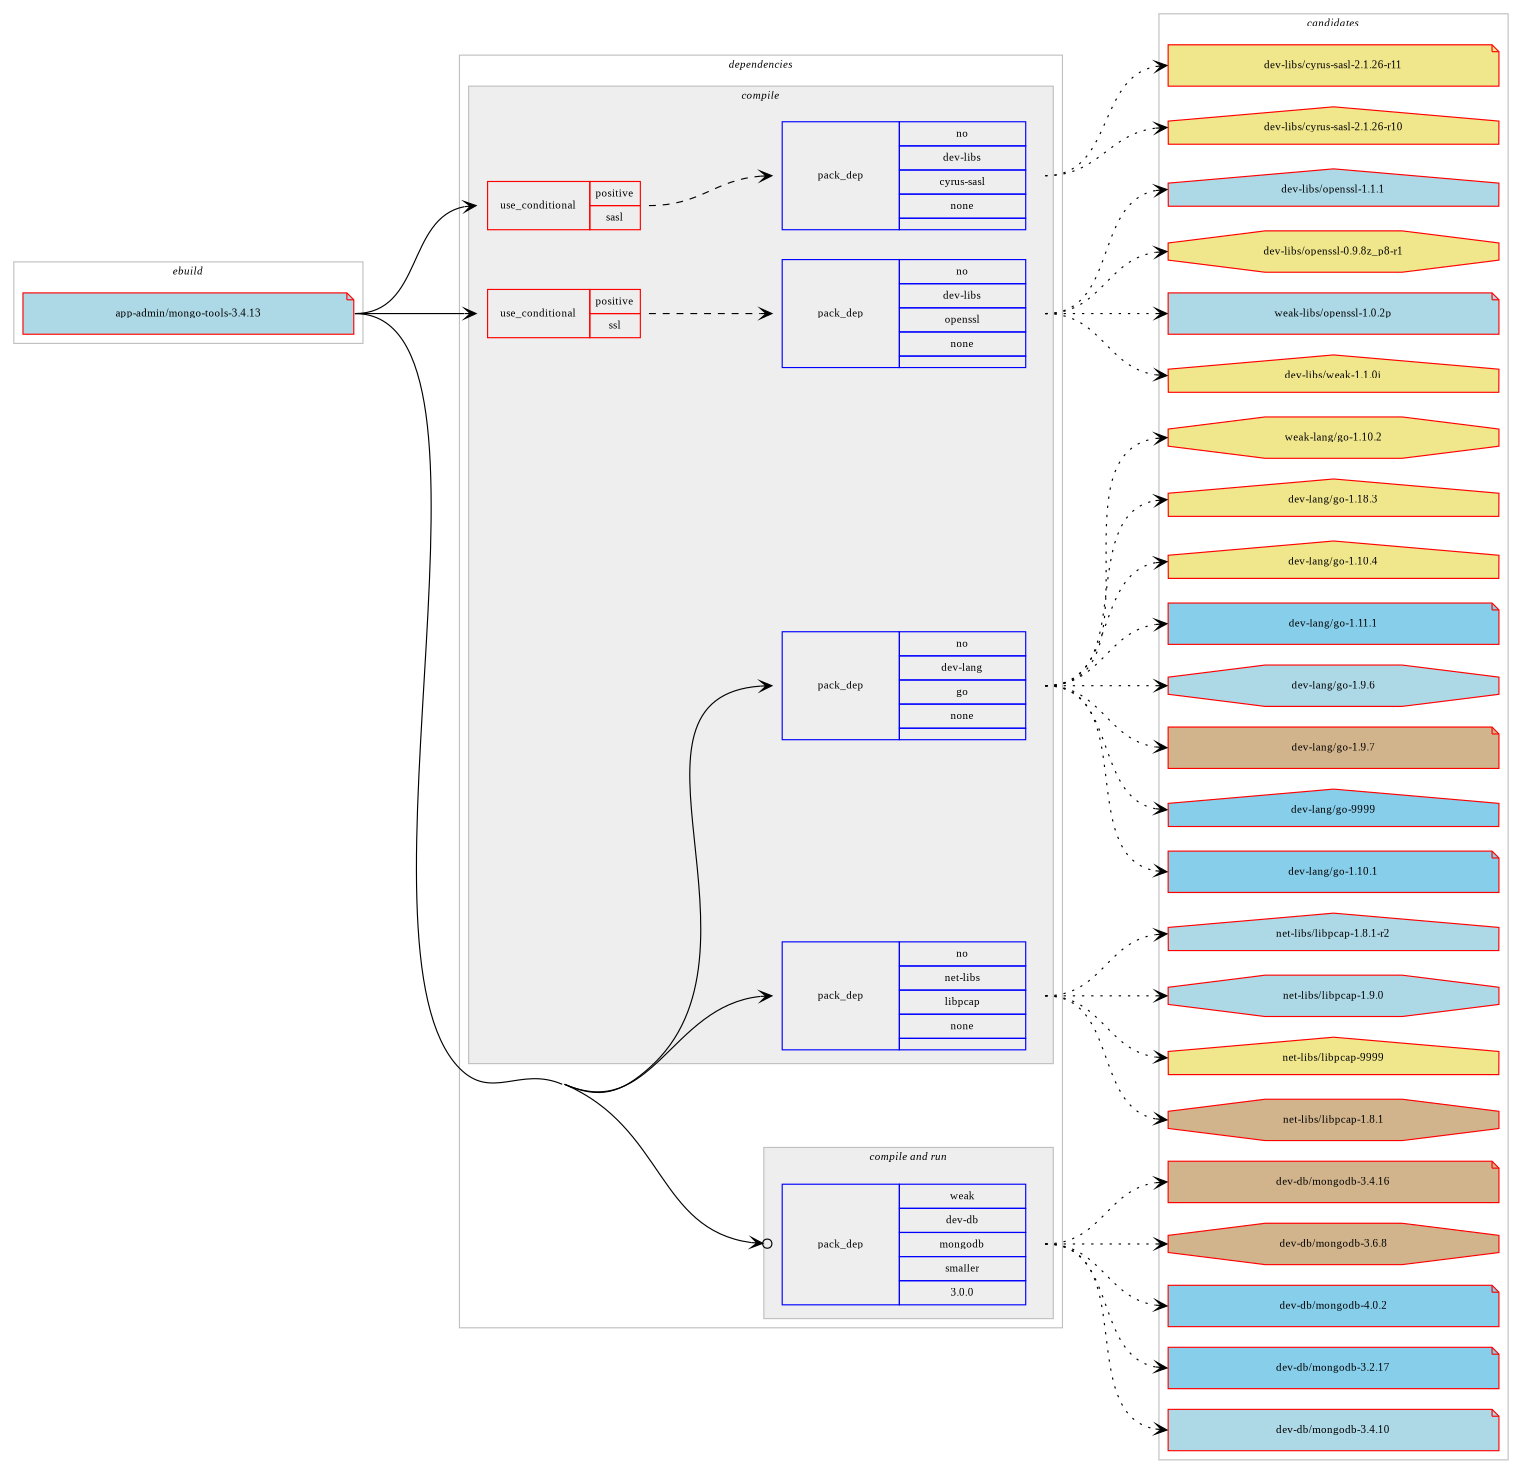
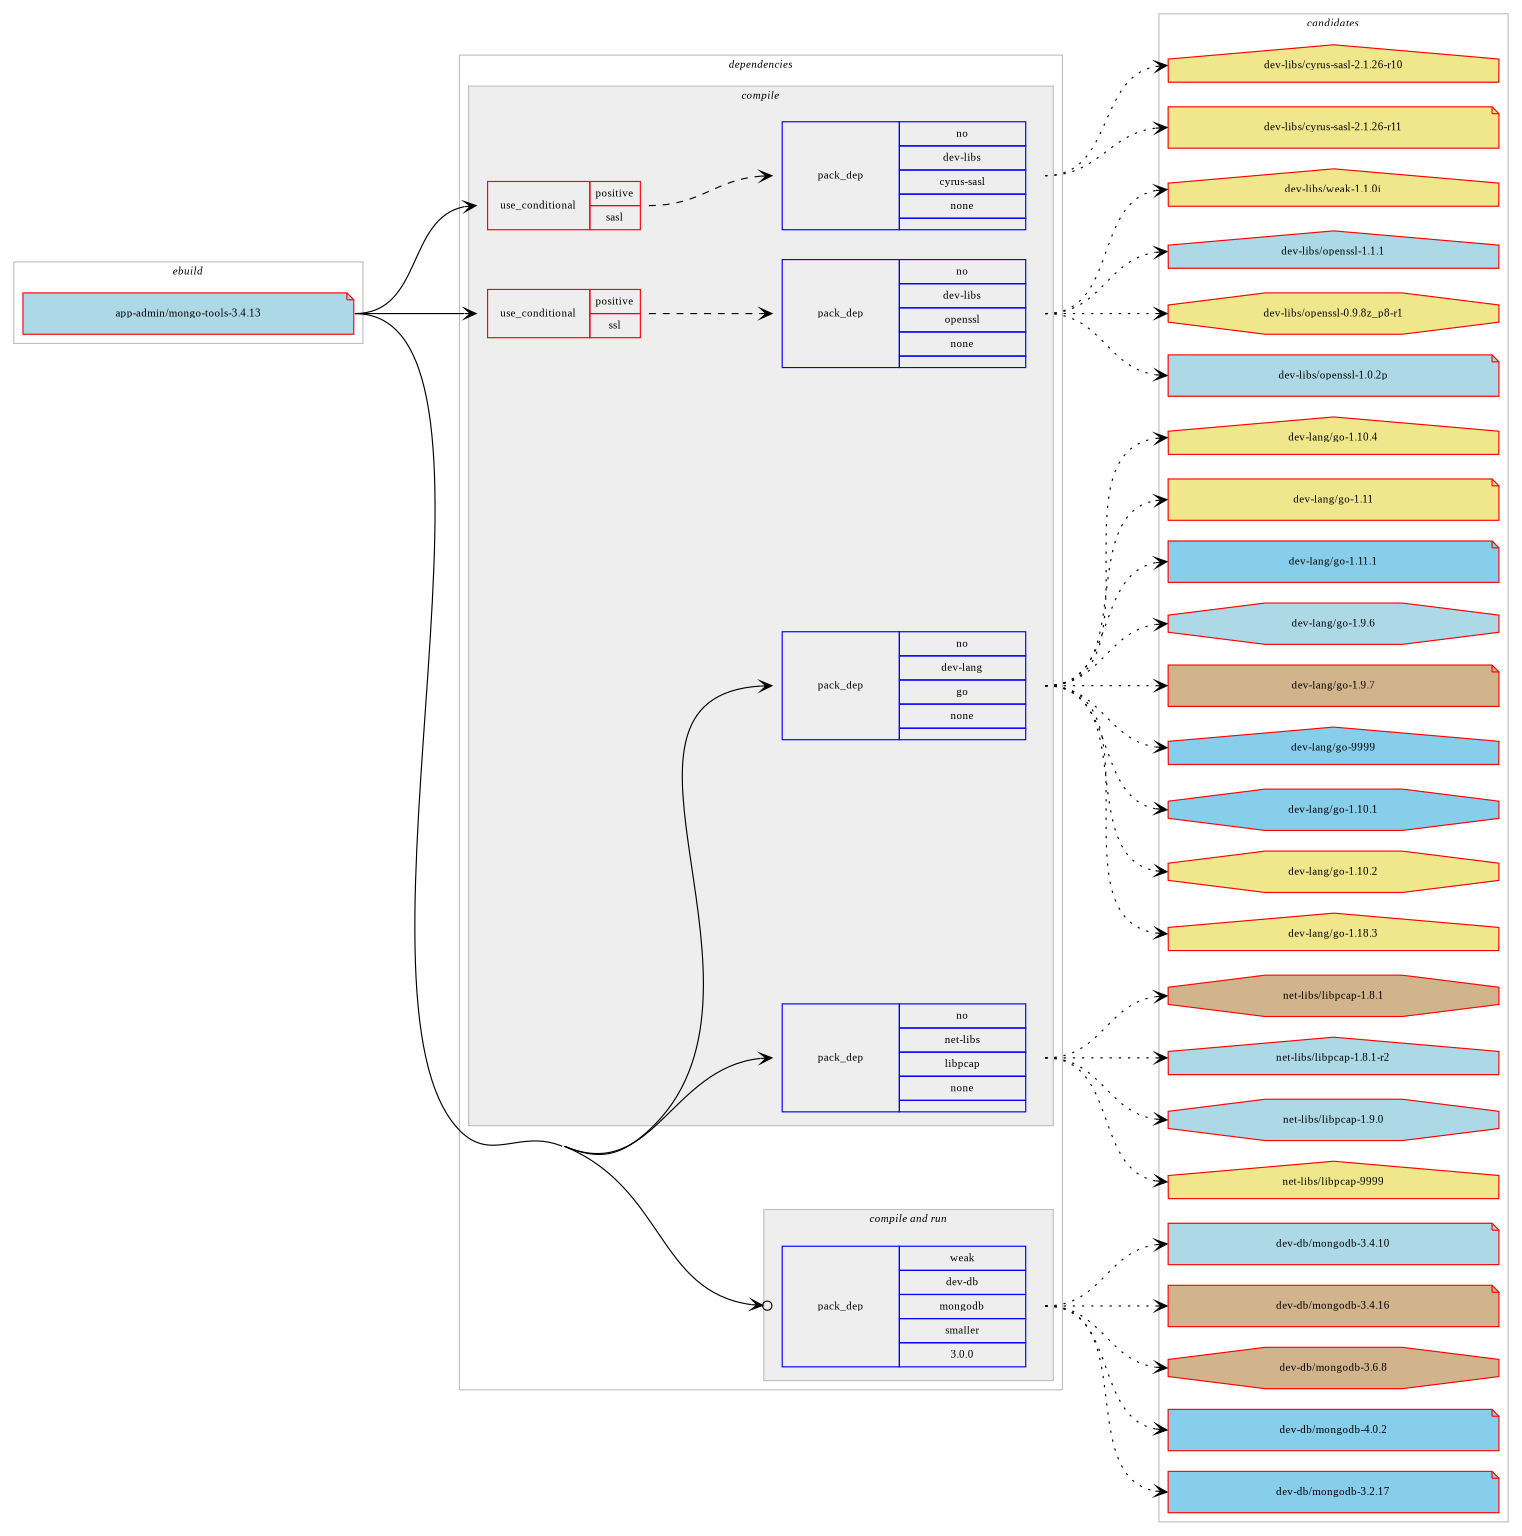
node "weak-libs/openssl-1.0.2p": label "weak-libs/openssl-1.0.2p" -> "dev-libs/openssl-1.0.2p"
node "weak-lang/go-1.10.2": label "weak-lang/go-1.10.2" -> "dev-lang/go-1.10.2"
node "dev-lang/go-1.11": added
node "dev-lang/go-1.10.1": shape note -> octagon
